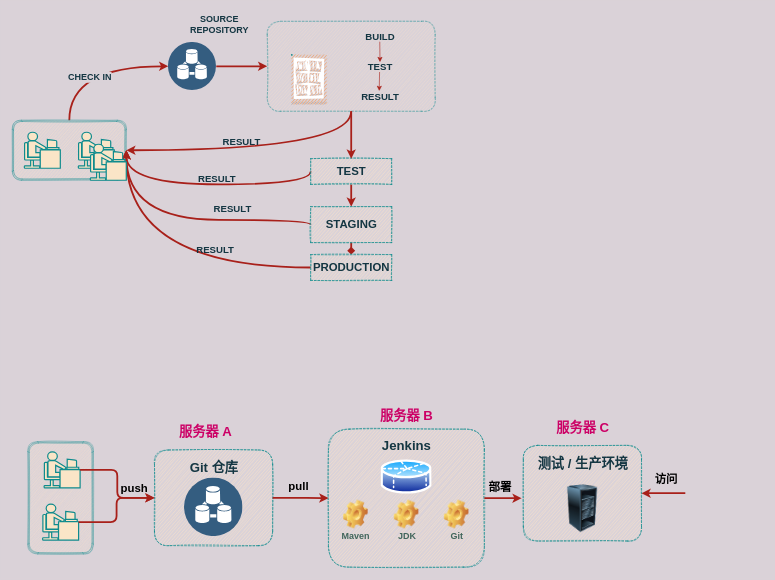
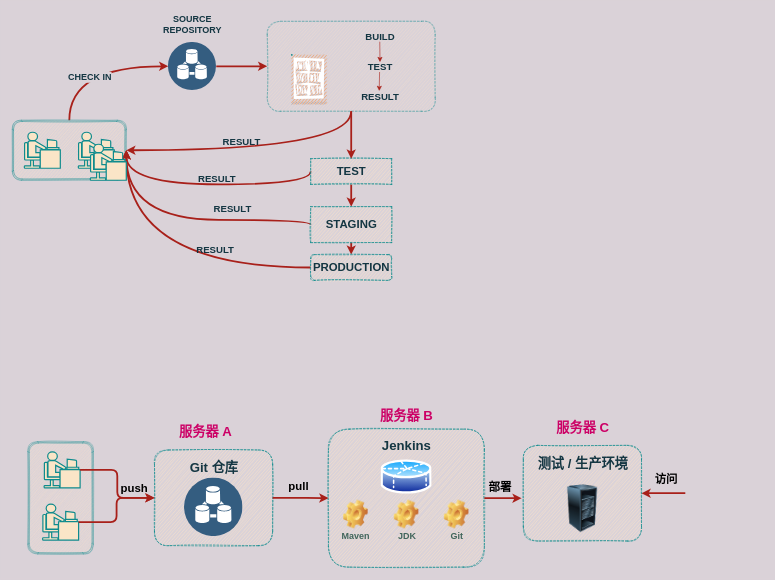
node "SOURCE REPOSITORY": moved (219, 24) -> (192, 24)
edge "STAGING" -> "PRODUCTION": arrowhead diamond -> classic
node "PRODUCTION": shape rectangle -> rounded rectangle
